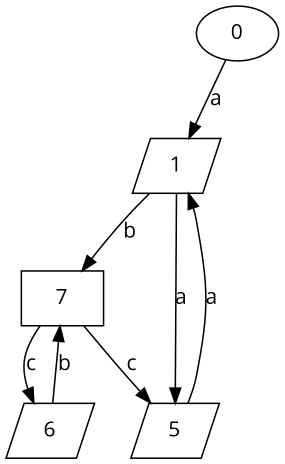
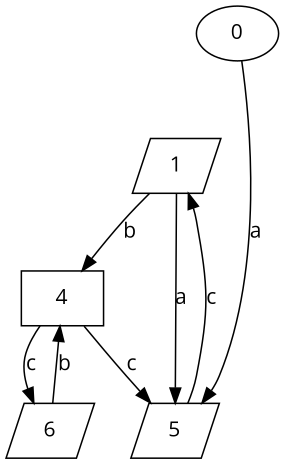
edge "0" -> "1": now "0" -> "5"
node "7": label "7" -> "4"
edge "5" -> "1": label "a" -> "c"
